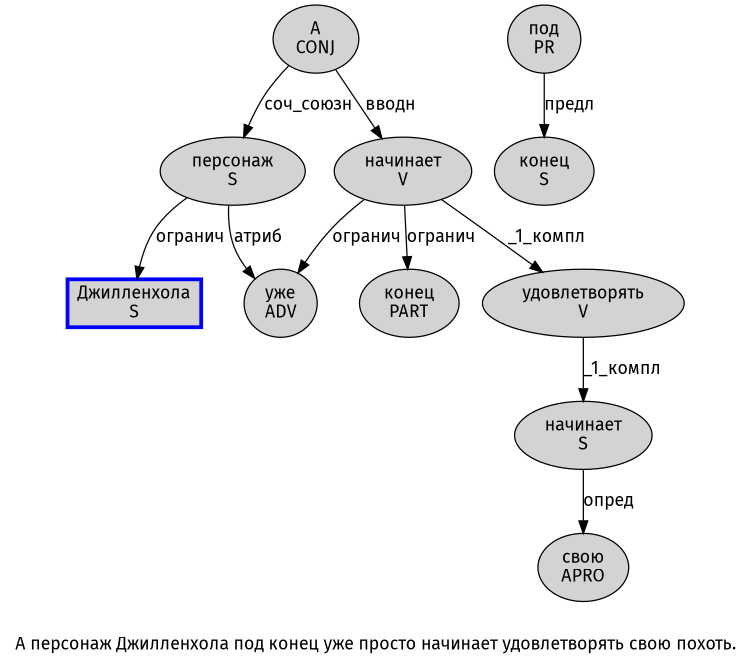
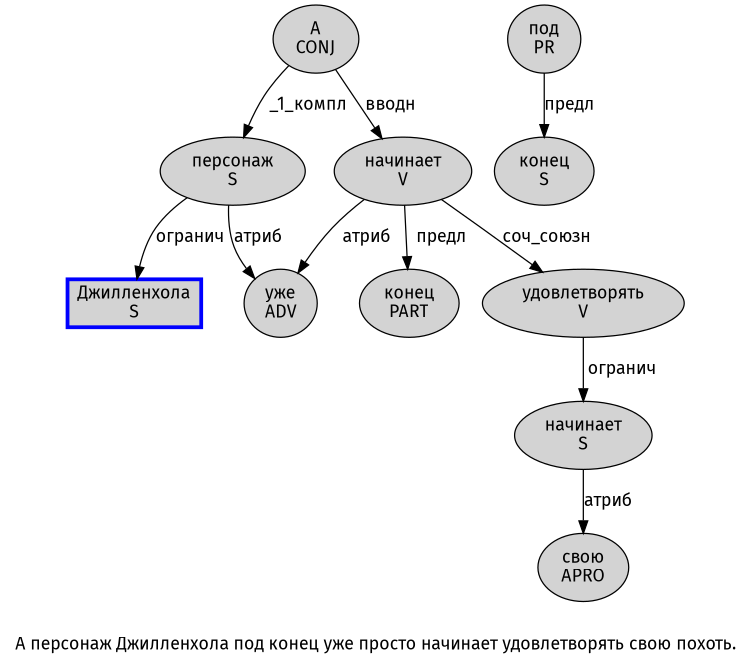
edge "А CONJ" -> "персонаж S": label "соч_союзн" -> "_1_компл"
edge "начинает V" -> "уже ADV": label "огранич" -> "атриб"
edge "начинает V" -> "конец PART": label "огранич" -> "предл"
edge "начинает V" -> "удовлетворять V": label "_1_компл" -> "соч_союзн"
edge "удовлетворять V" -> "начинает S": label "_1_компл" -> "огранич"
edge "начинает S" -> "свою APRO": label "опред" -> "атриб"
